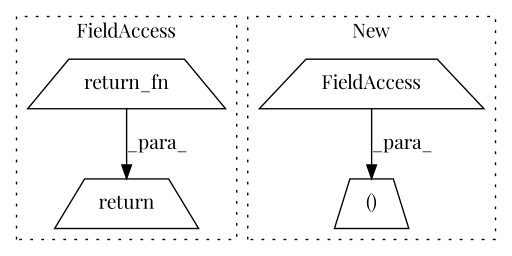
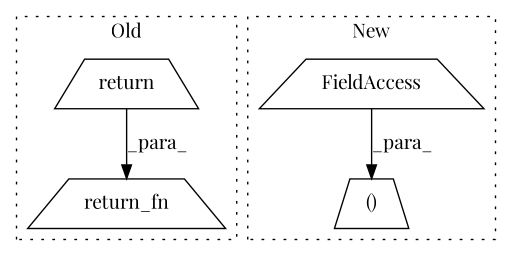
cluster "FieldAccess": label "FieldAccess" -> "Old"
edge "return_fn" -> "return": reversed
